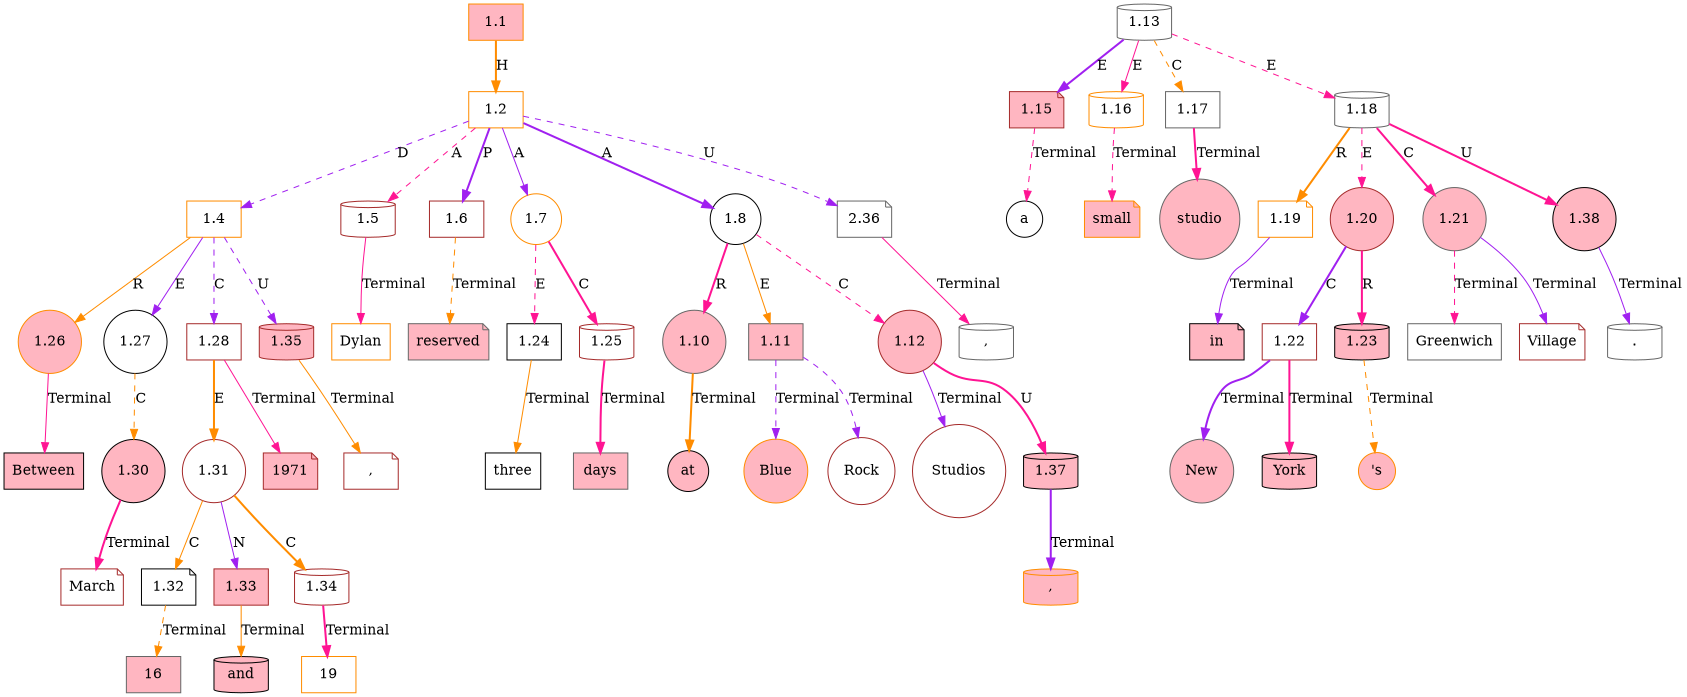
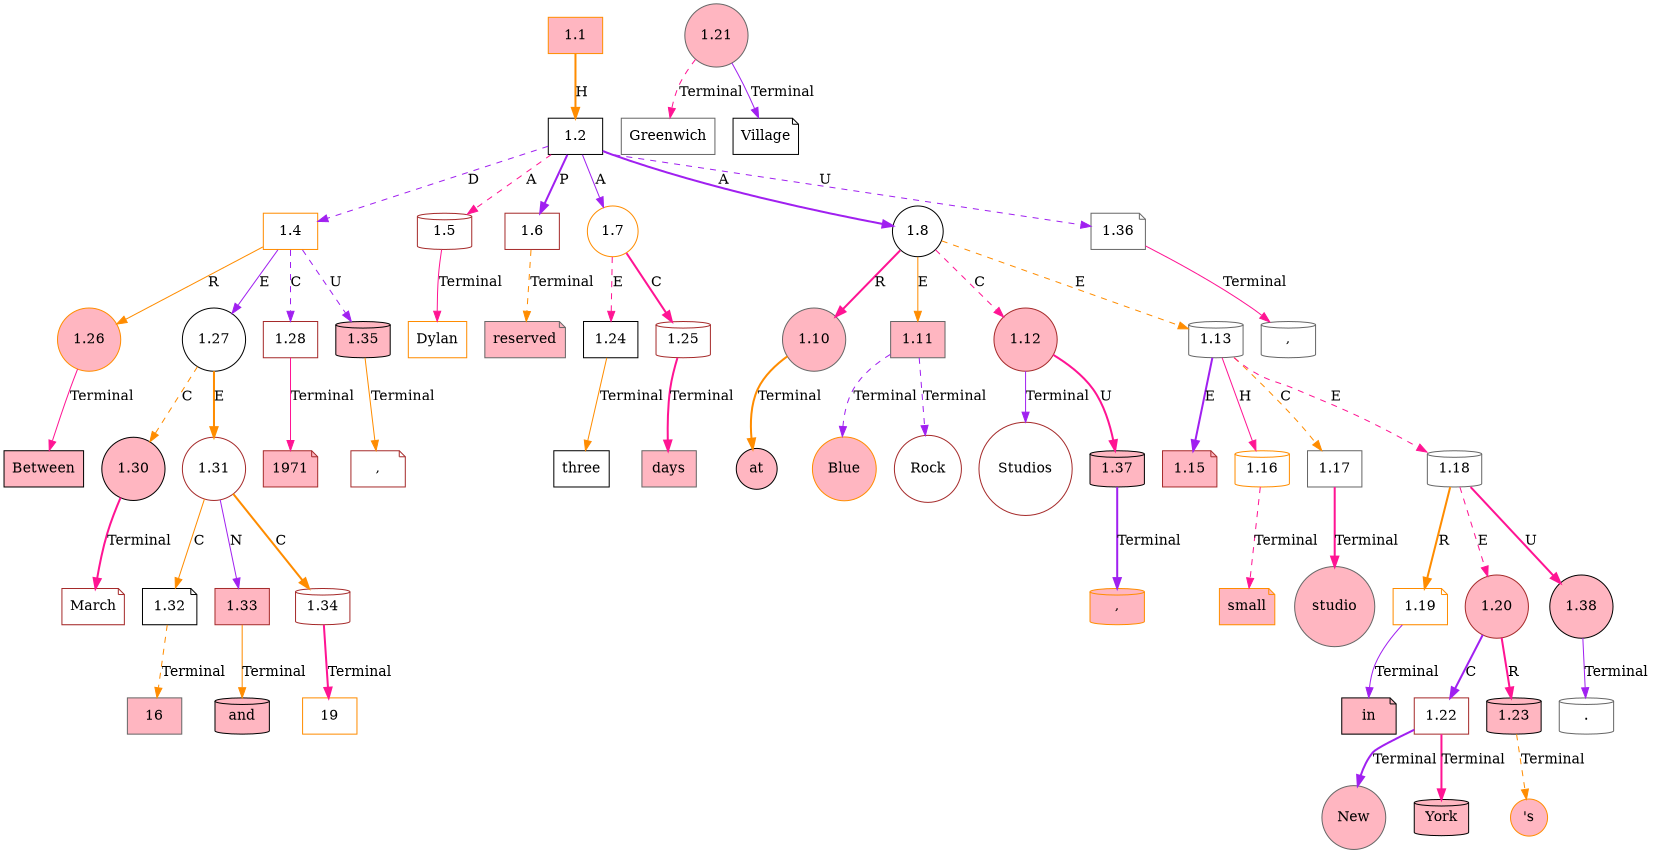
edge "1.13" -> "1.16": label "E" -> "H"
node "1.2": color darkorange -> black
edge "1.18" -> "1.21": removed, label "C"
node "2.36": label "2.36" -> "1.36"
node "a": removed
edge "1.8" -> "1.13": added, label "E"
node "1.35": color brown -> black
node "Village": color brown -> black
edge "1.28" -> "1.31": now "1.27" -> "1.31"
